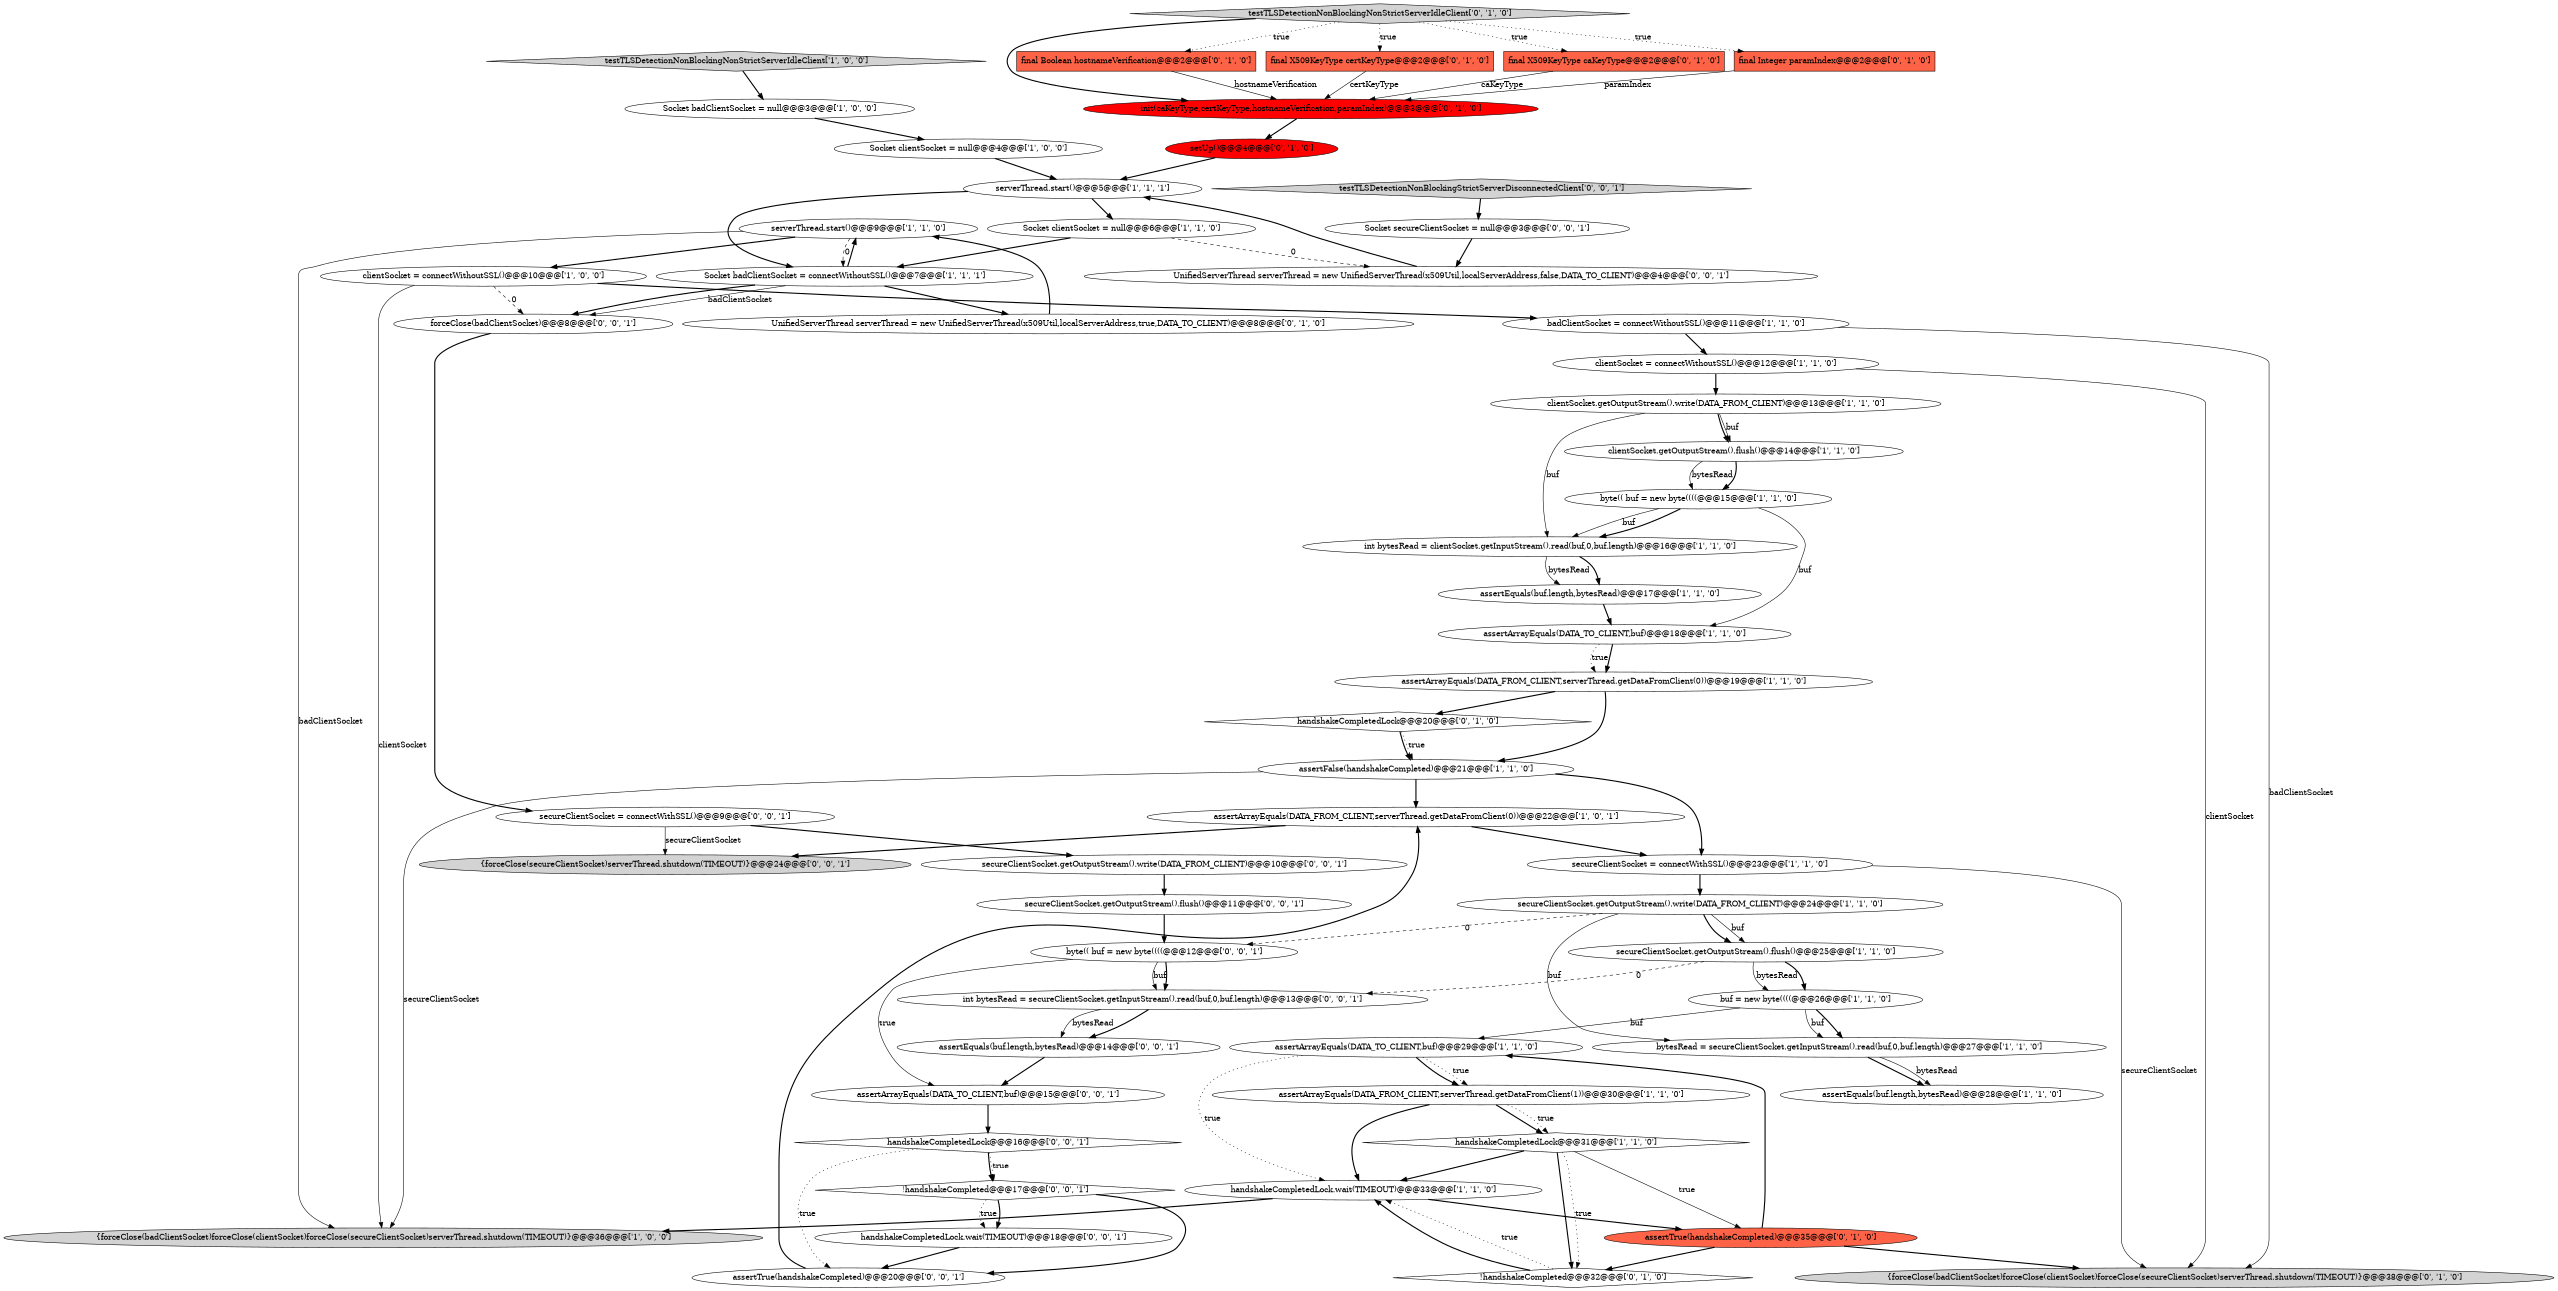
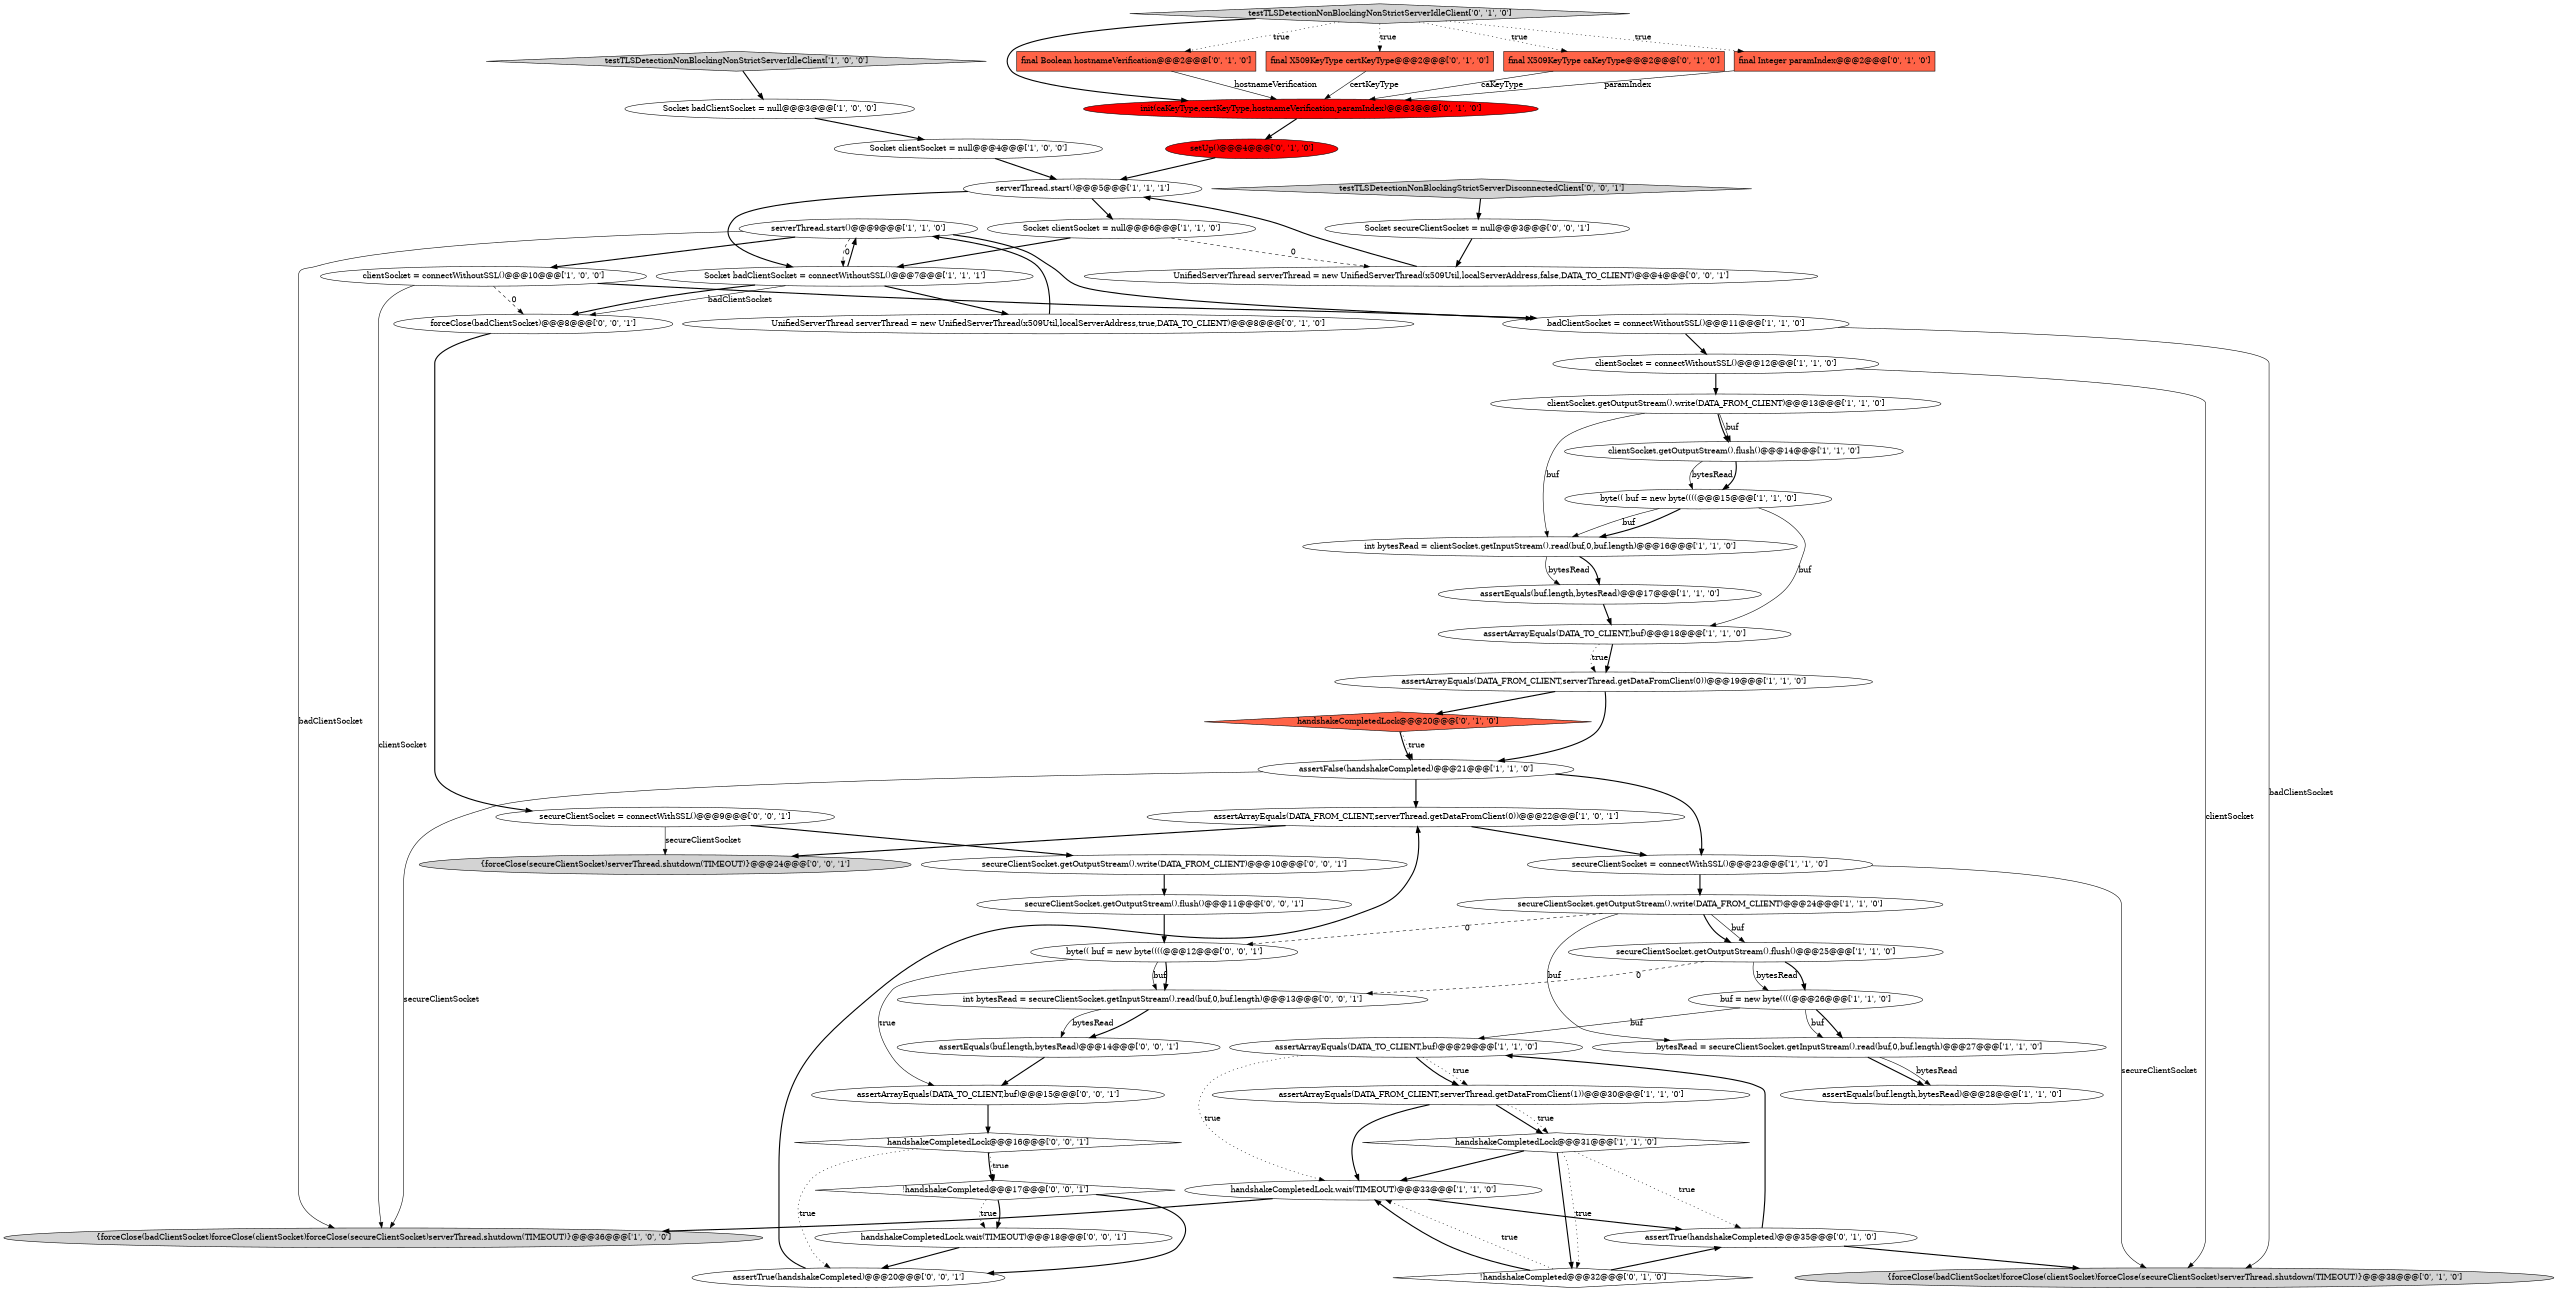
edge "serverThread.start()@@@9@@@['1', '1', '0']" -> "badClientSocket = connectWithoutSSL()@@@11@@@['1', '1', '0']": added
node "handshakeCompletedLock@@@20@@@['0', '1', '0']": fillcolor white -> tomato
edge "handshakeCompletedLock@@@31@@@['1', '1', '0']" -> "assertTrue(handshakeCompleted)@@@35@@@['0', '1', '0']": style solid -> dotted
node "assertTrue(handshakeCompleted)@@@35@@@['0', '1', '0']": fillcolor tomato -> white
edge "assertTrue(handshakeCompleted)@@@35@@@['0', '1', '0']" -> "!handshakeCompleted@@@32@@@['0', '1', '0']": reversed
